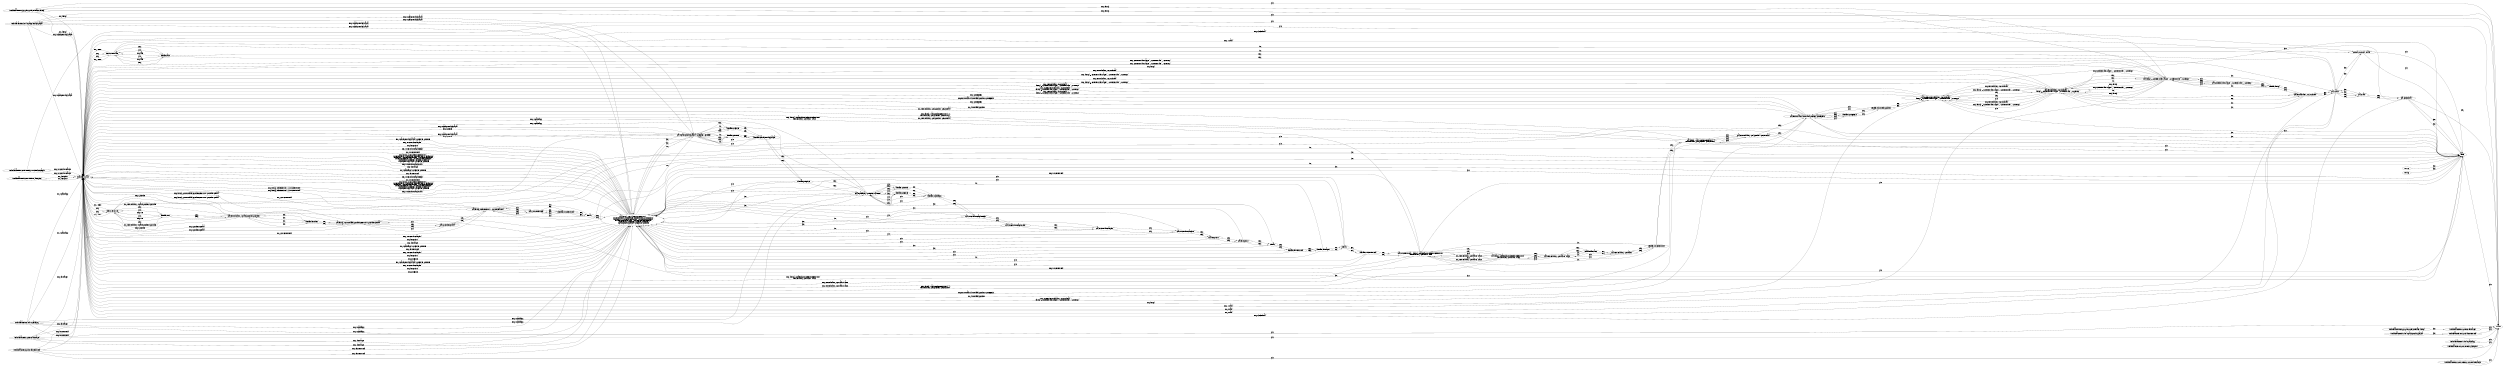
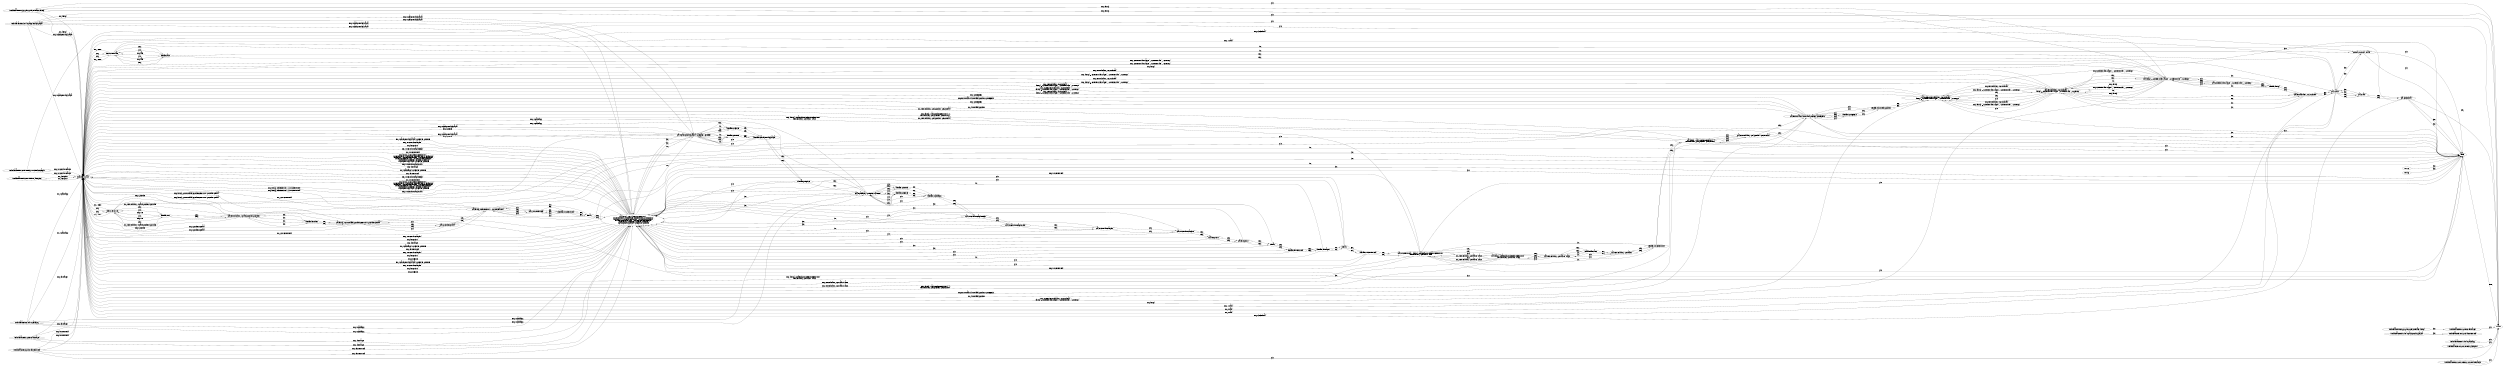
edge "(Block,)" -> "1000100": label "AST: " -> "TRUE: "
edge "(MethodParameterOut,GLuint dest_texture_id)" -> "1000100": removed, label "AST:"
edge "(MethodParameterIn,bool unpack_flip_y)" -> "1000100": removed, label "AST:"
edge "(MethodParameterIn,GLenum dest_target)" -> "1000100": removed, label "AST:"
